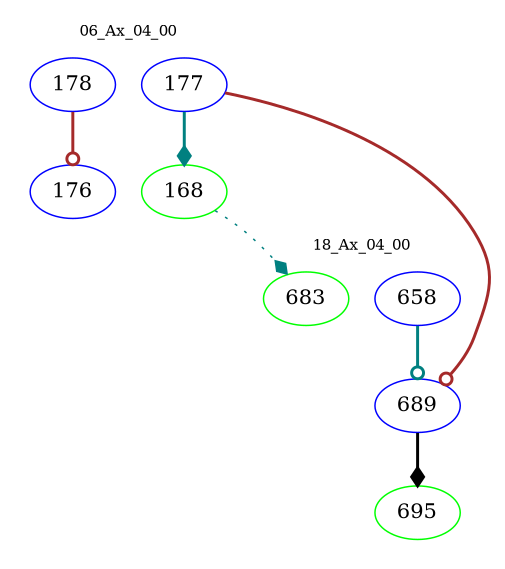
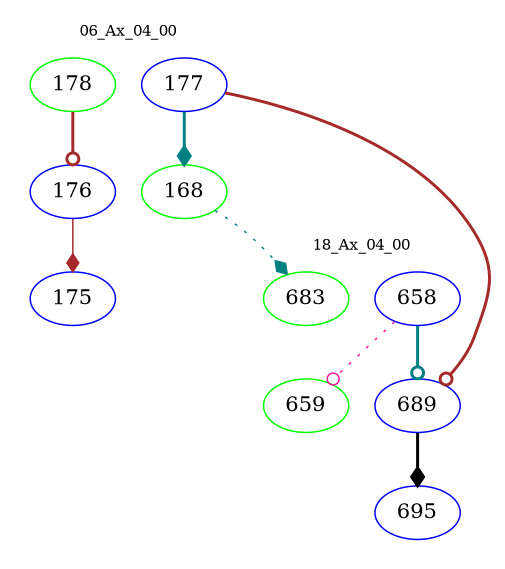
node "178": color blue -> green
node "175": added
node "659": added
node "695": color green -> blue
